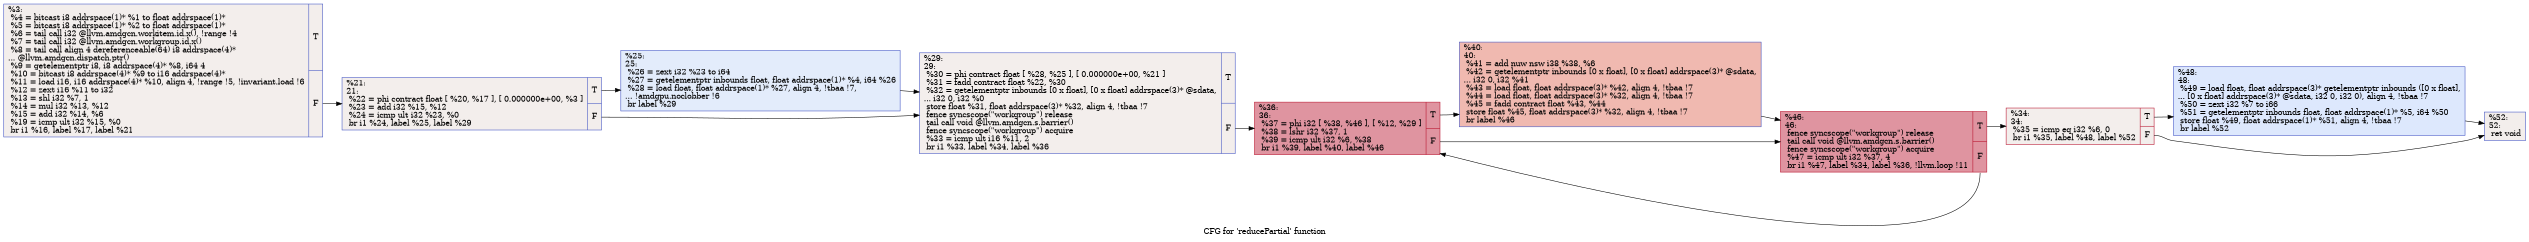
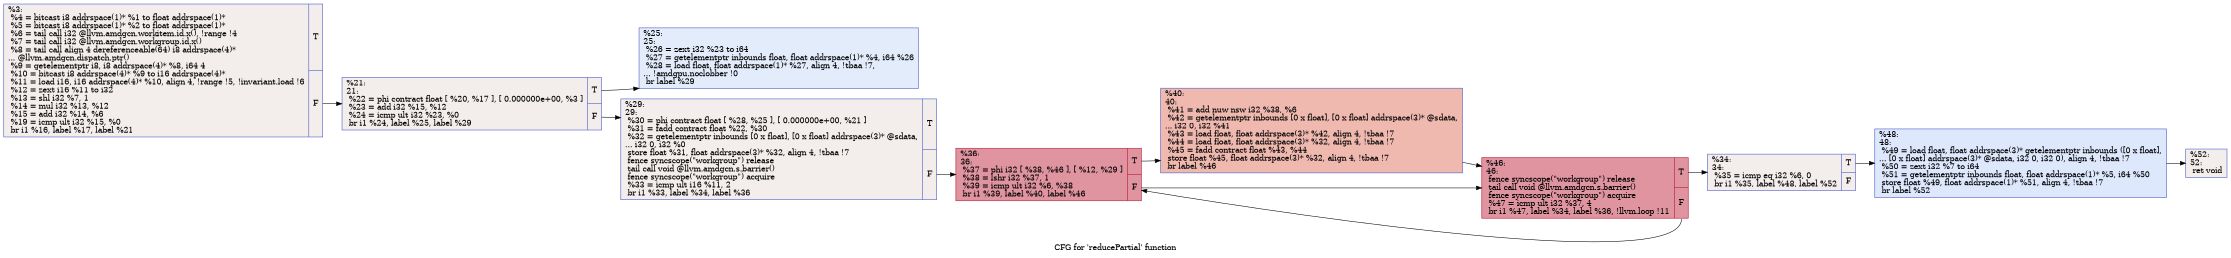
node "%40:": text "%41 = add nuw nsw i38 %38, %6" -> "%41 = add nuw nsw i32 %38, %6"
edge "%25:" -> "%29:": removed
node "%25:": text "... !amdgpu.noclobber !6" -> "... !amdgpu.noclobber !0"
node "%48:": text "%50 = zext i32 %7 to i66" -> "%50 = zext i32 %7 to i64"
node "%34:": color #b70d28ff -> #3d50c3ff
edge "%34:" -> "%52:": removed
